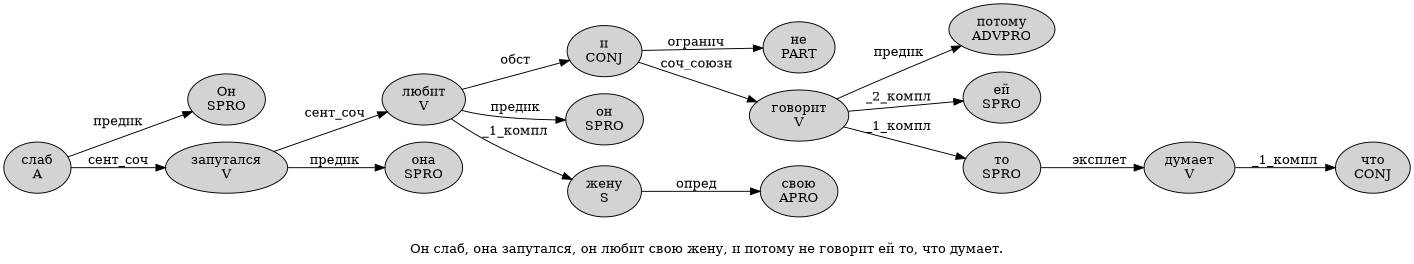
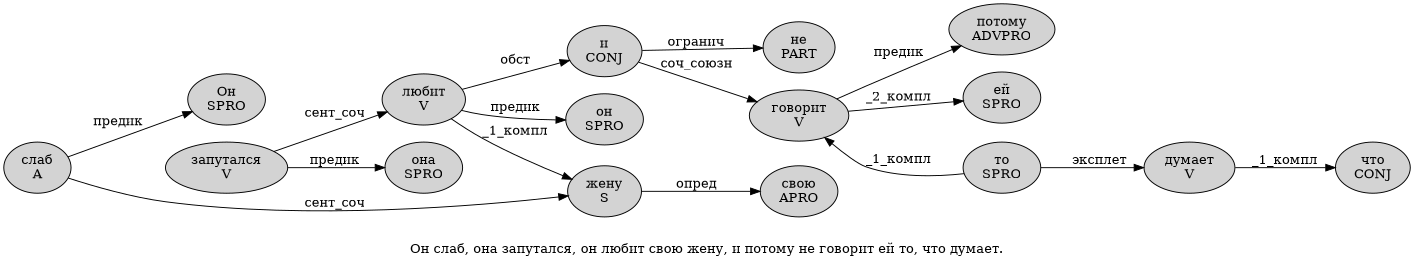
edge "говорит V" -> "то SPRO": reversed
edge "слаб A" -> "запутался V": now "слаб A" -> "жену S"
